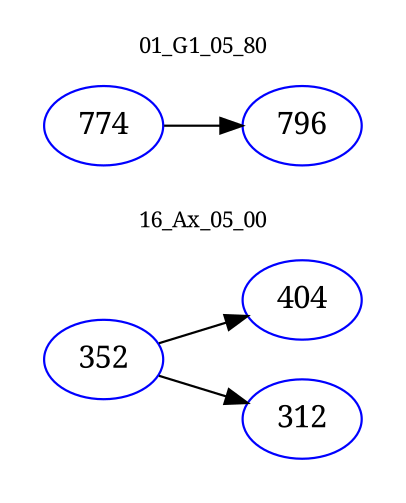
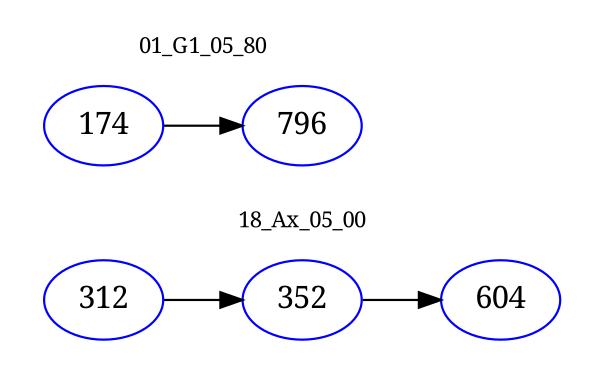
node "774": label "774" -> "174"
cluster "16_Ax_05_00": label "16_Ax_05_00" -> "18_Ax_05_00"
node "404": label "404" -> "604"
edge "352" -> "312": reversed
